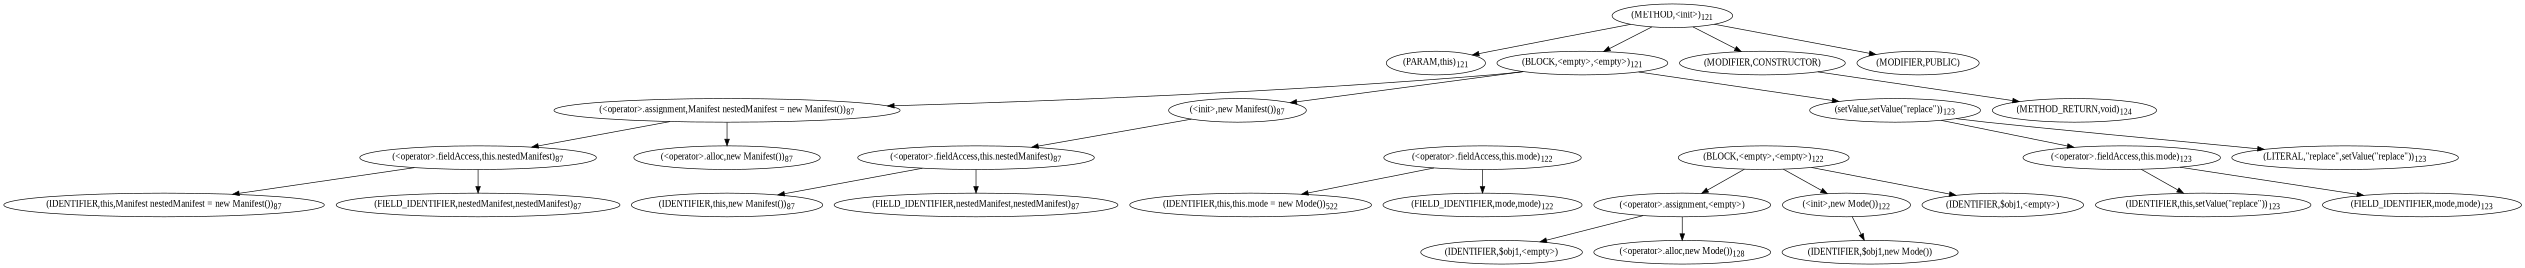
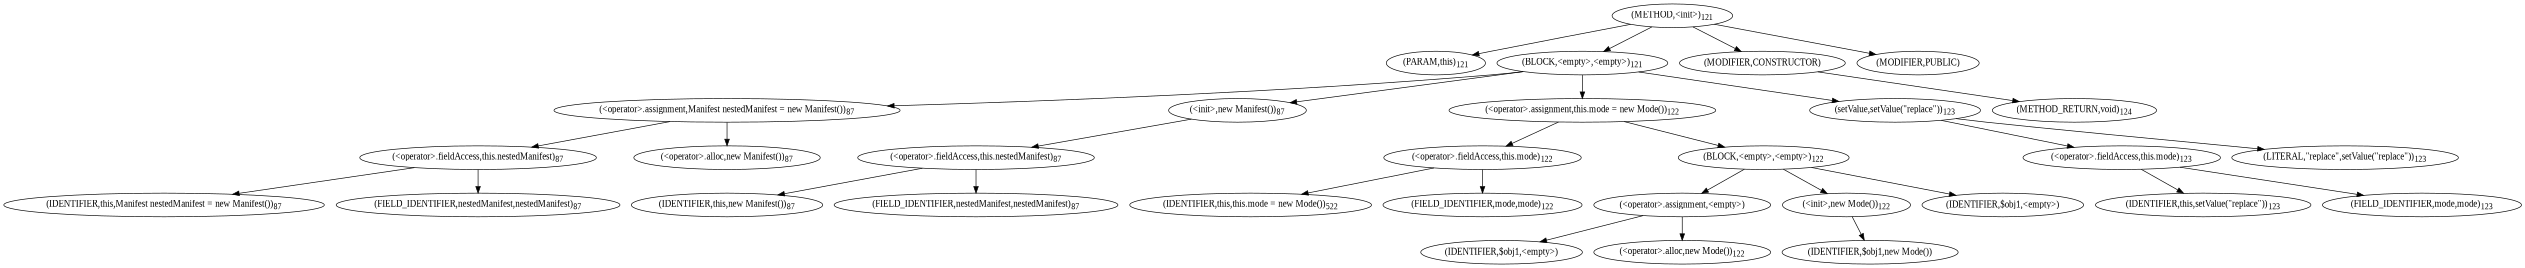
node "(<operator>.assignment,this.mode = new Mode())": added
node "(<operator>.alloc,new Mode())": text "128" -> "122"
